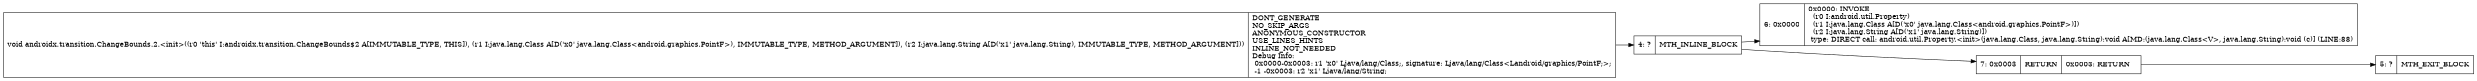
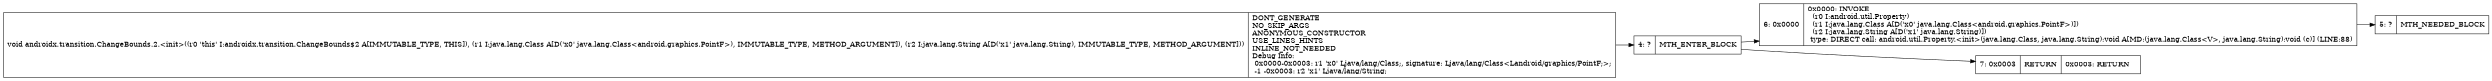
node "4: ?": text "MTH_INLINE_BLOCK" -> "MTH_ENTER_BLOCK"
node "5: ?": text "MTH_EXIT_BLOCK" -> "MTH_NEEDED_BLOCK"
edge "7: 0x0003" -> "5: ?": now "6: 0x0000" -> "5: ?"
